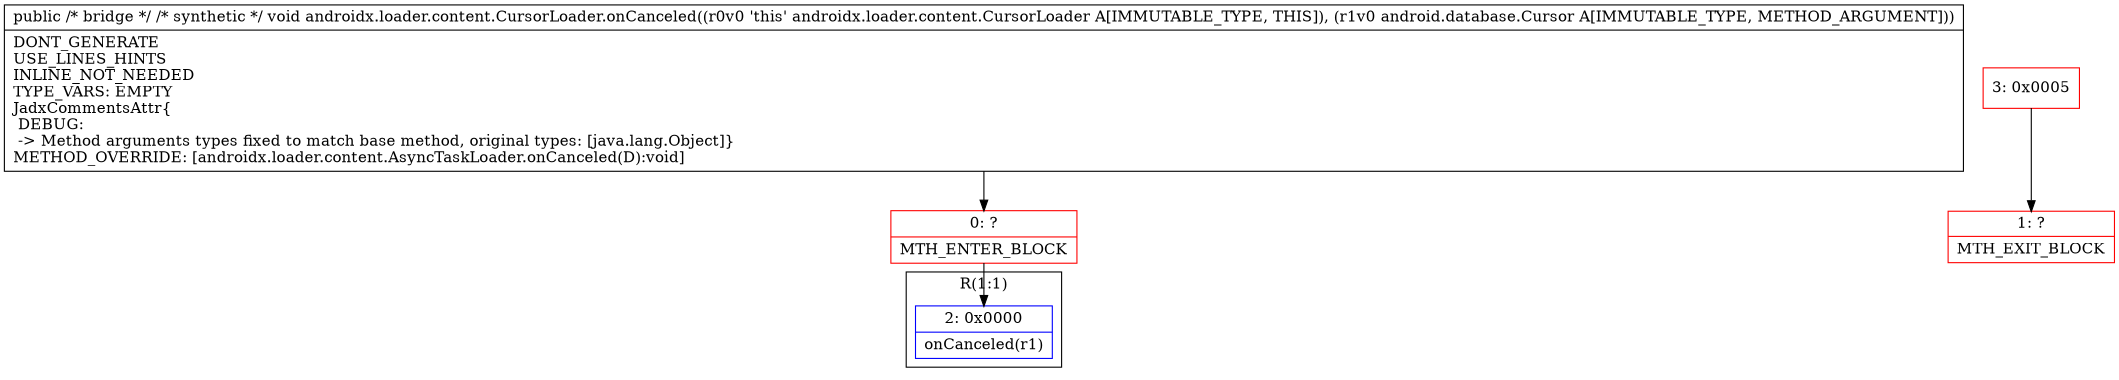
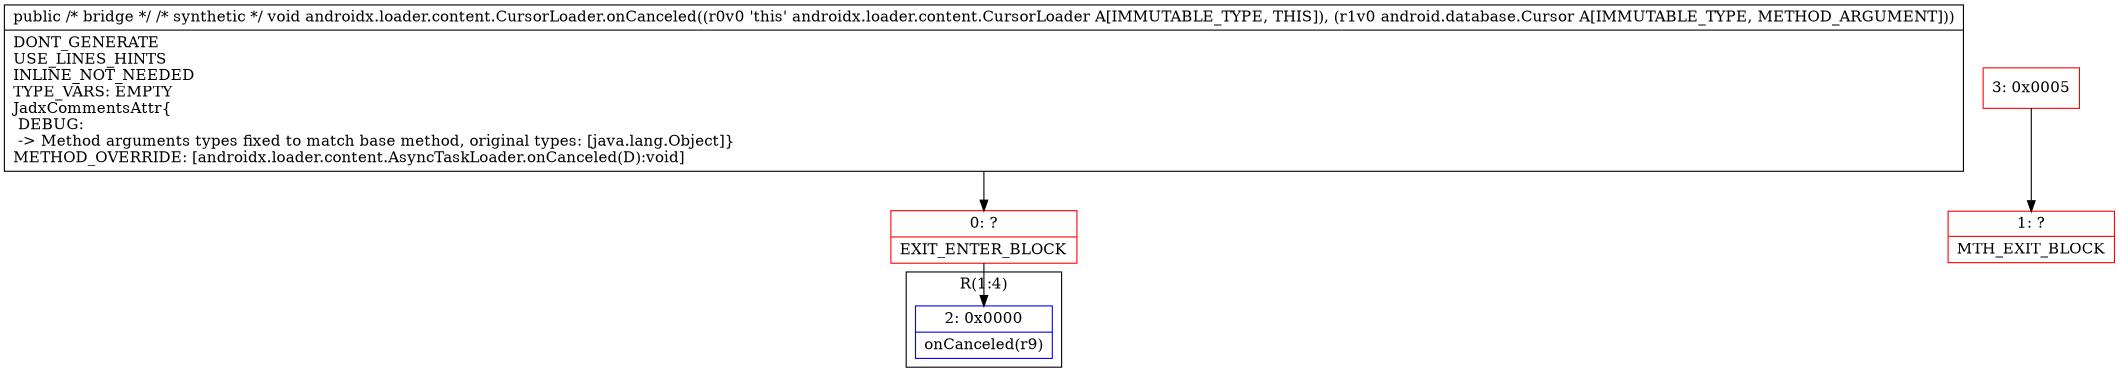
node "0: ?": text "MTH_ENTER_BLOCK" -> "EXIT_ENTER_BLOCK"
cluster "R(1:1)": label "R(1:1)" -> "R(1:4)"
node "2: 0x0000": text "onCanceled(r1)" -> "onCanceled(r9)"
